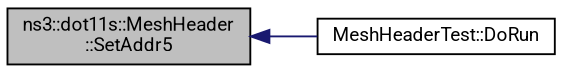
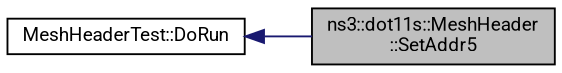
edge "MeshHeaderTest::DoRun" -> "ns3::dot11s::MeshHeader ::SetAddr5": reversed
